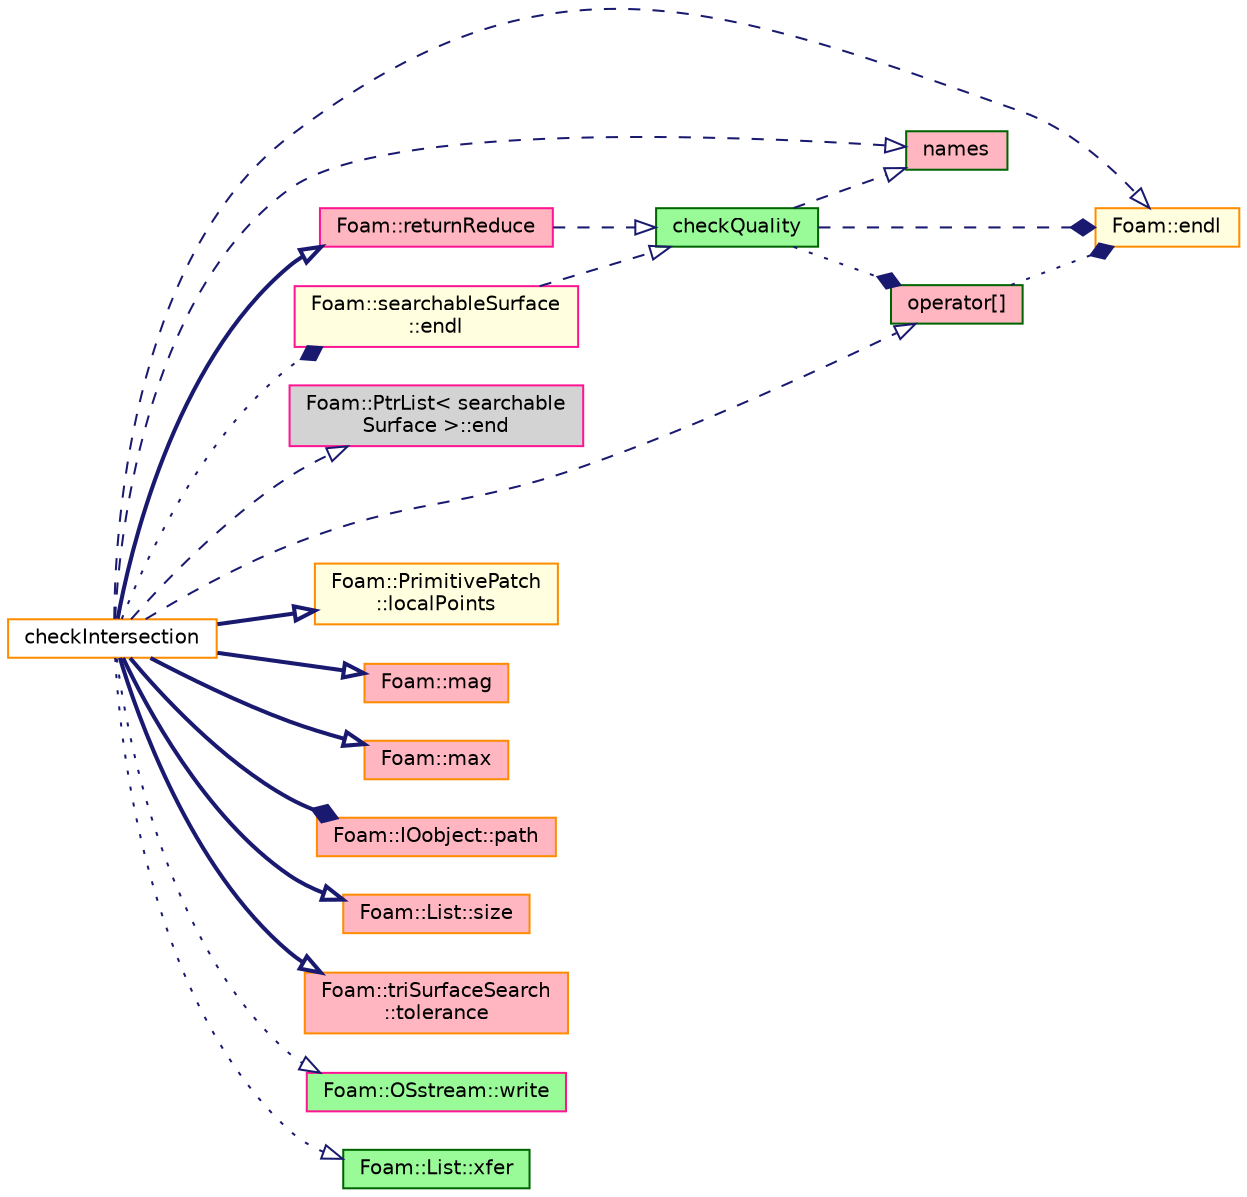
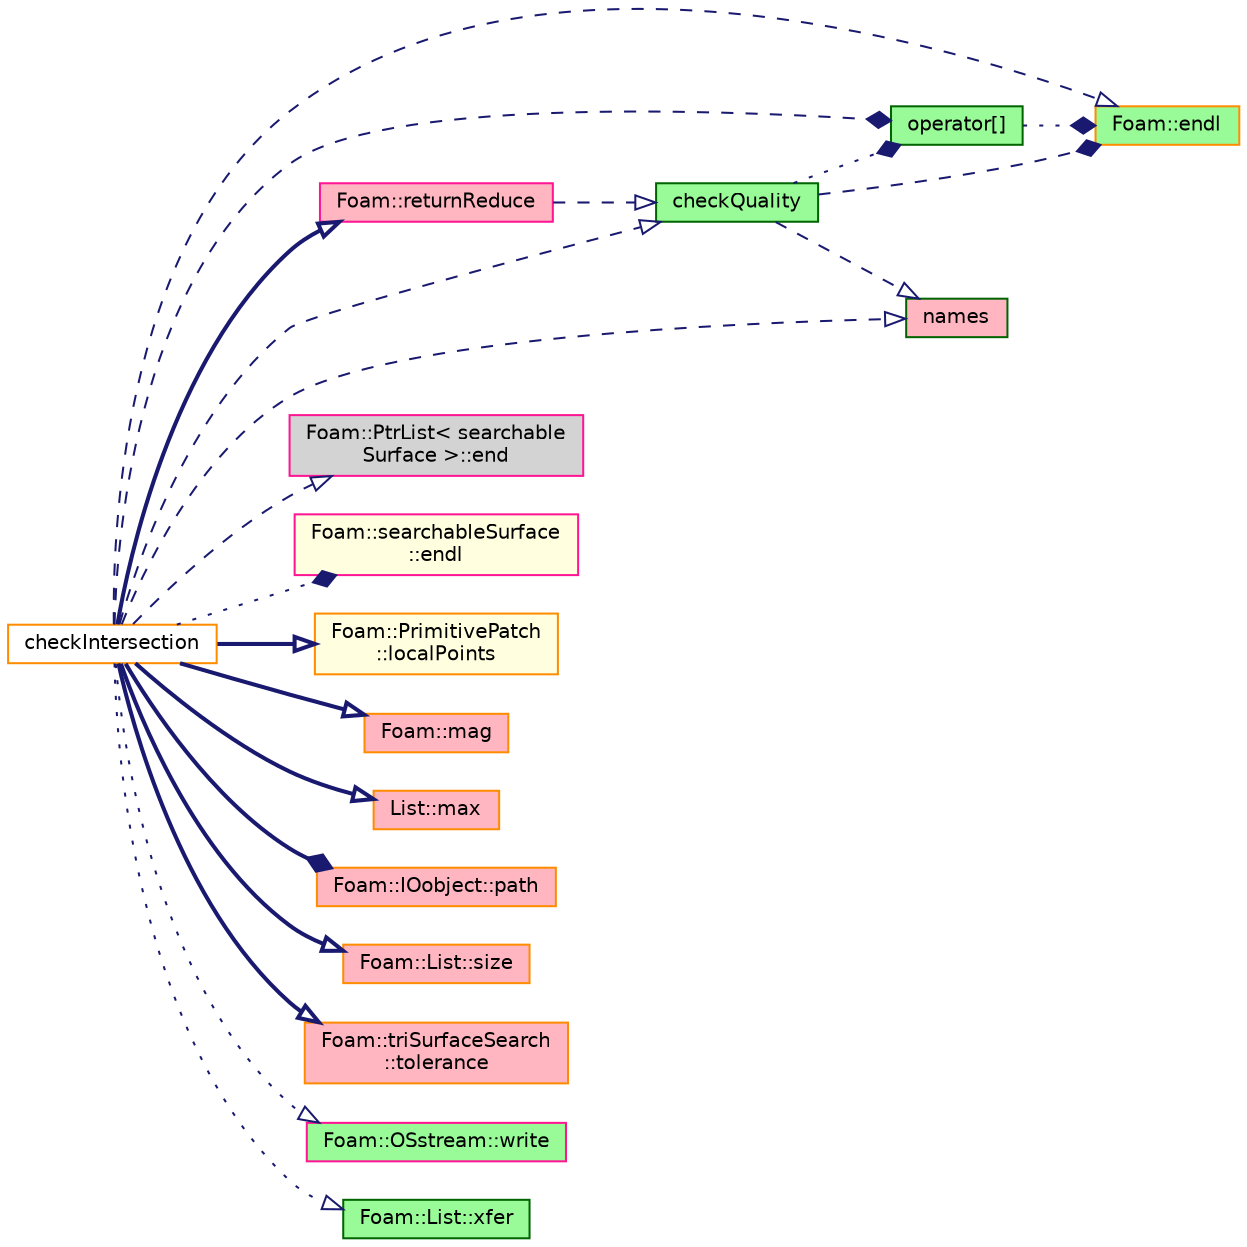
node "Foam::endl": fillcolor lightyellow -> palegreen
edge "Foam::searchableSurface ::endl" -> "checkQuality": now "checkIntersection" -> "checkQuality"
node "operator[]": fillcolor lightpink -> palegreen
edge "checkIntersection" -> "operator[]": arrowhead onormal -> diamond
node "Foam::max": label "Foam::max" -> "List::max"
